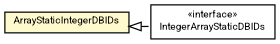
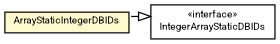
edge "IntegerArrayStaticDBIDs" -> "ArrayStaticIntegerDBIDs": reversed
